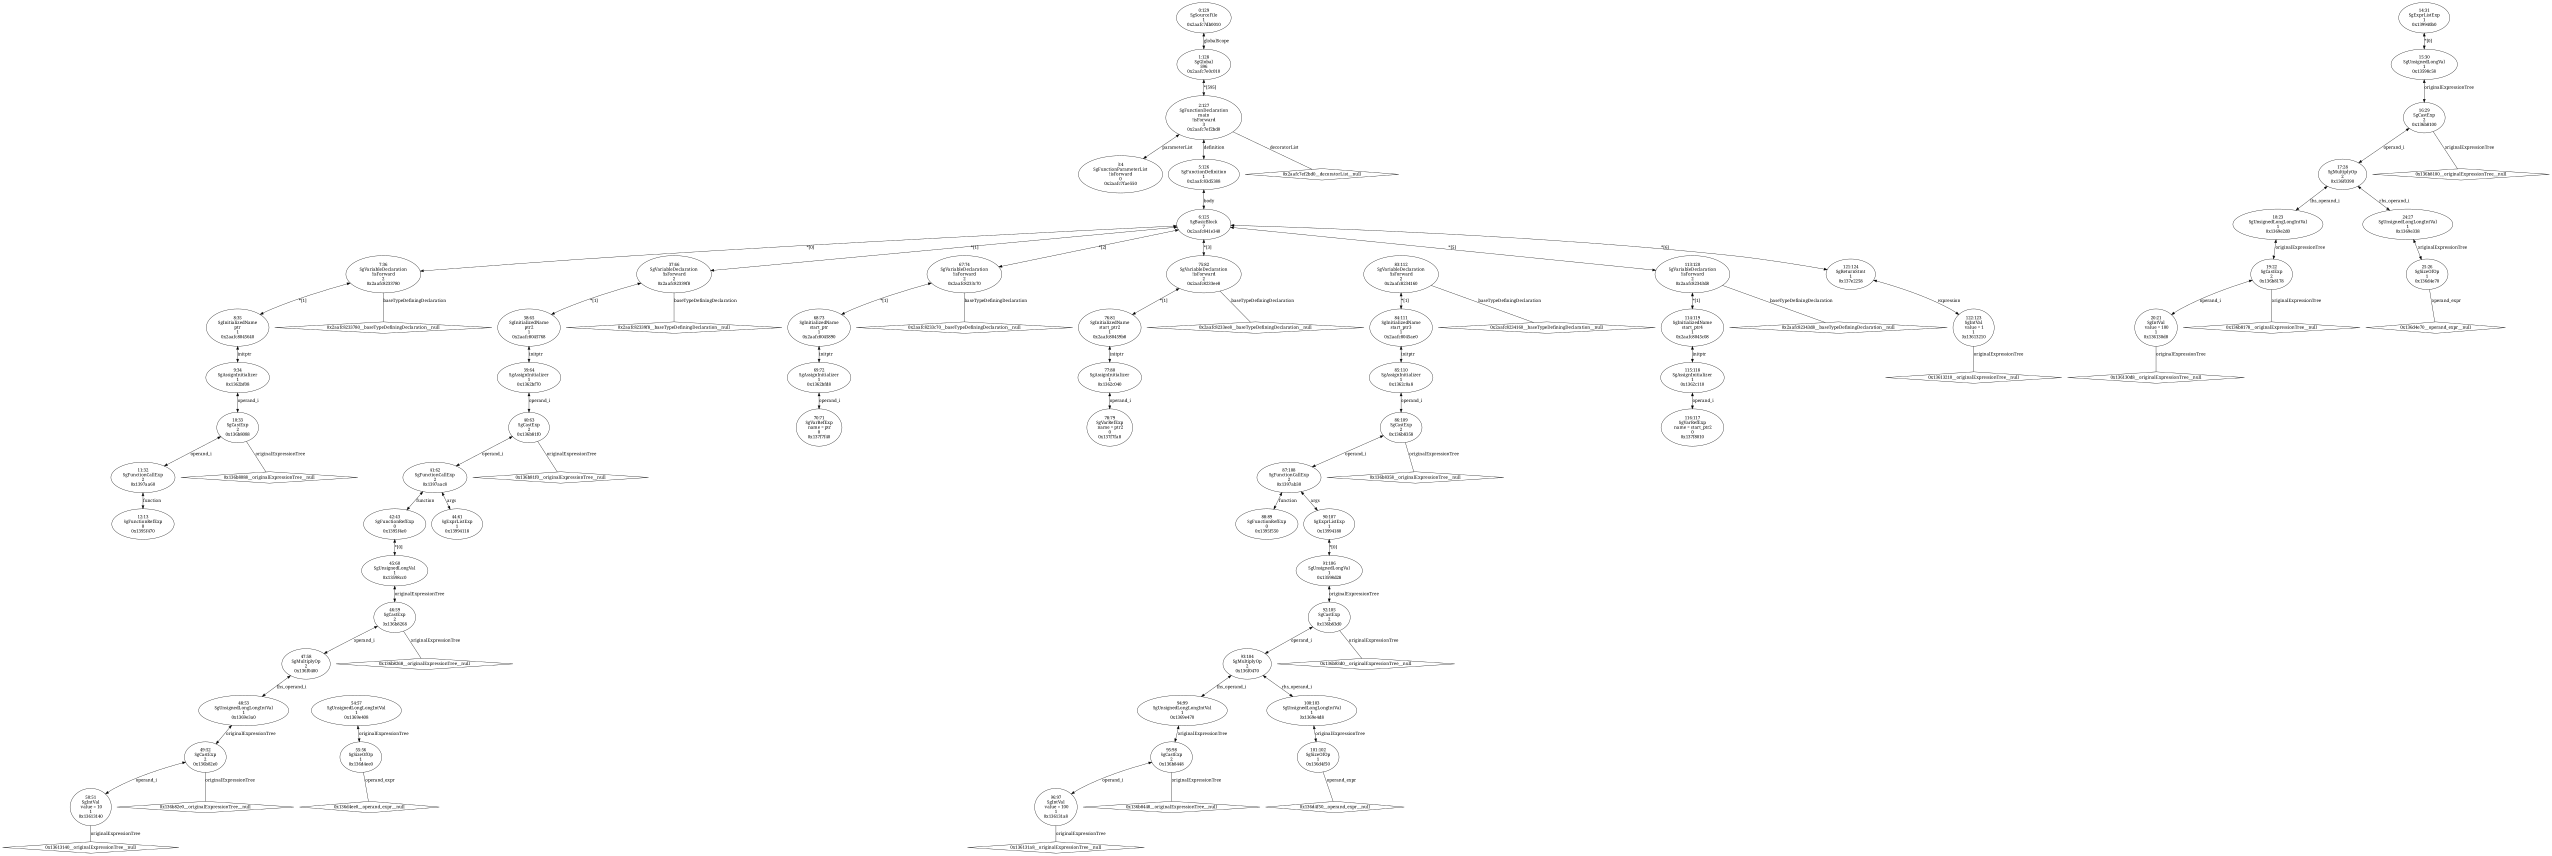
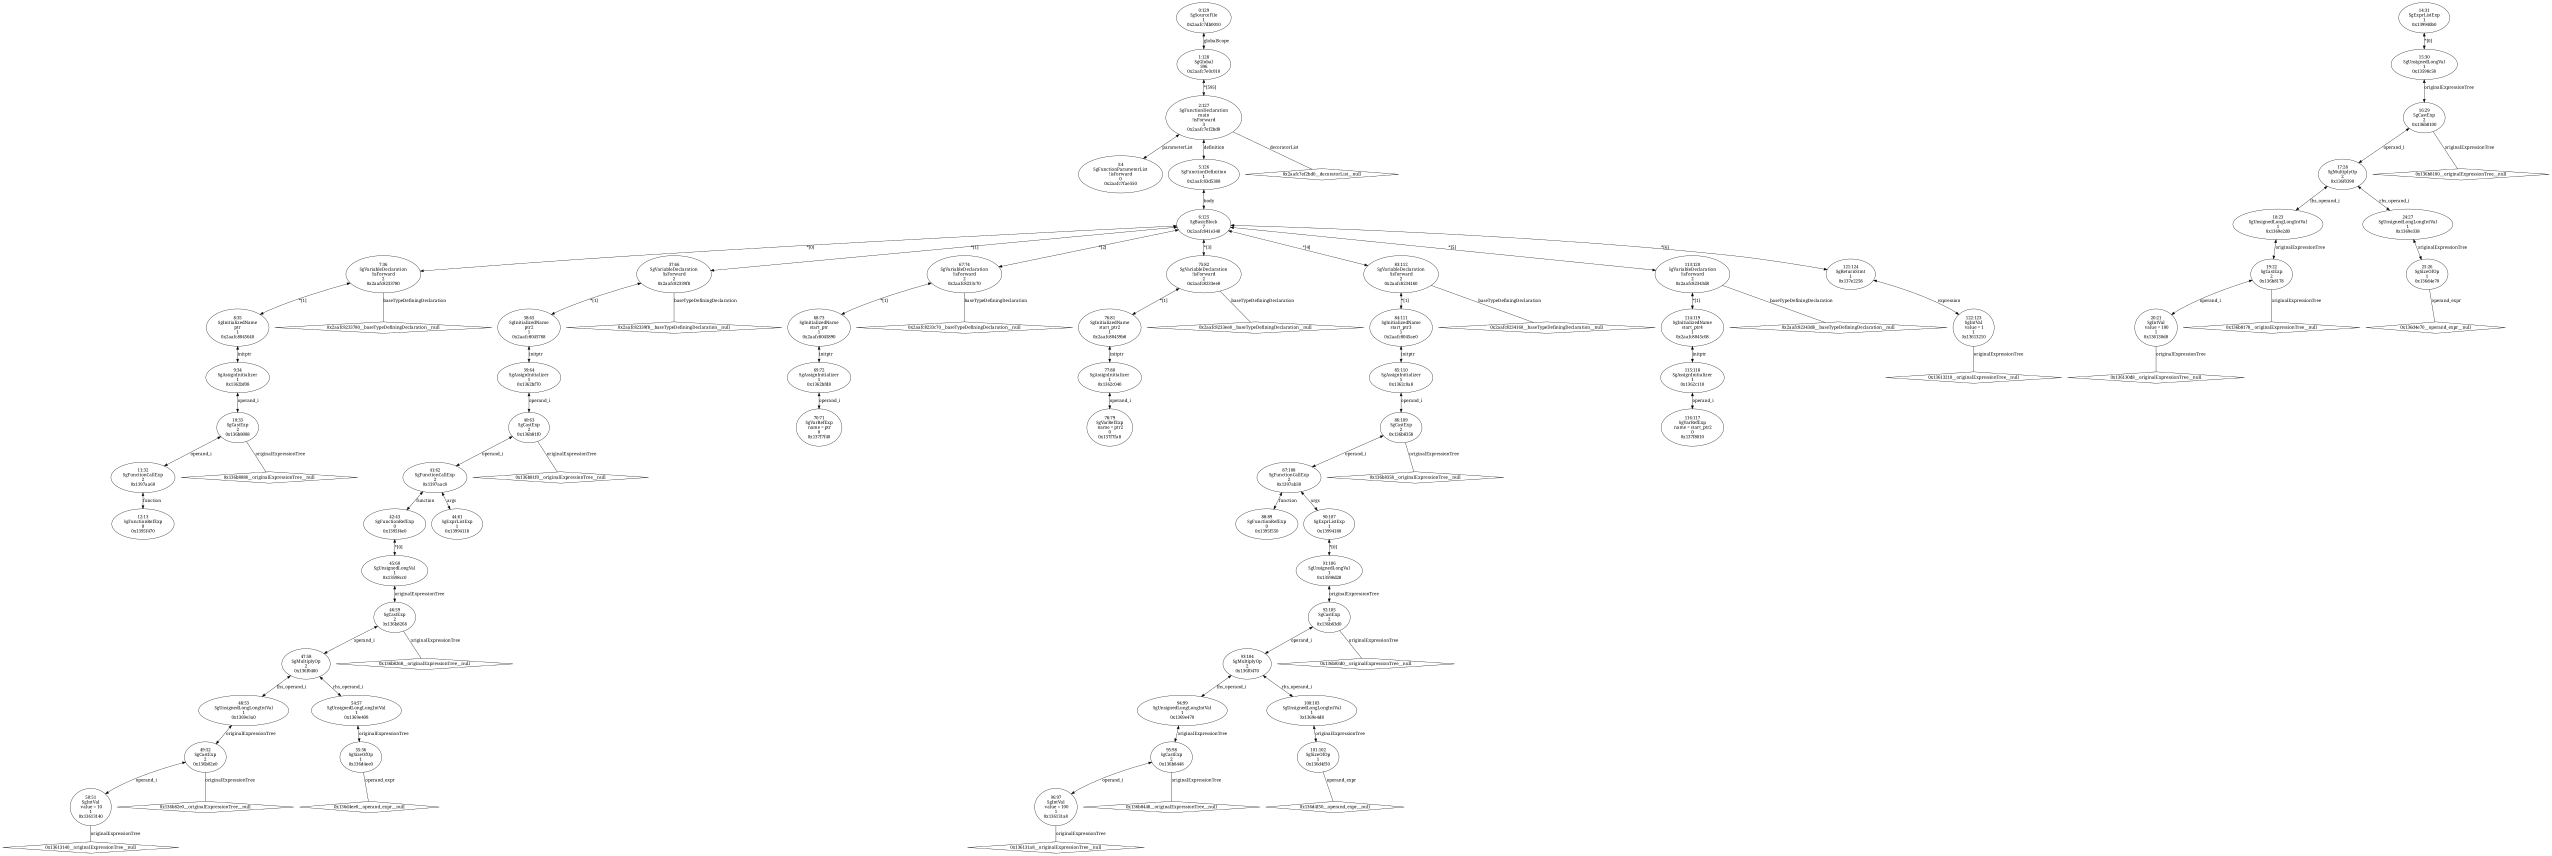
edge "6:125 SgBasicBlock 7 0x2aafc841e340" -- "83:112 SgVariableDeclaration !isForward 2 0x2aafc8234160": added, label "*[4]"
edge "47:58 SgMultiplyOp 2 0x136f0400" -- "54:57 SgUnsignedLongLongIntVal 1 0x1369e408": added, label "rhs_operand_i"
